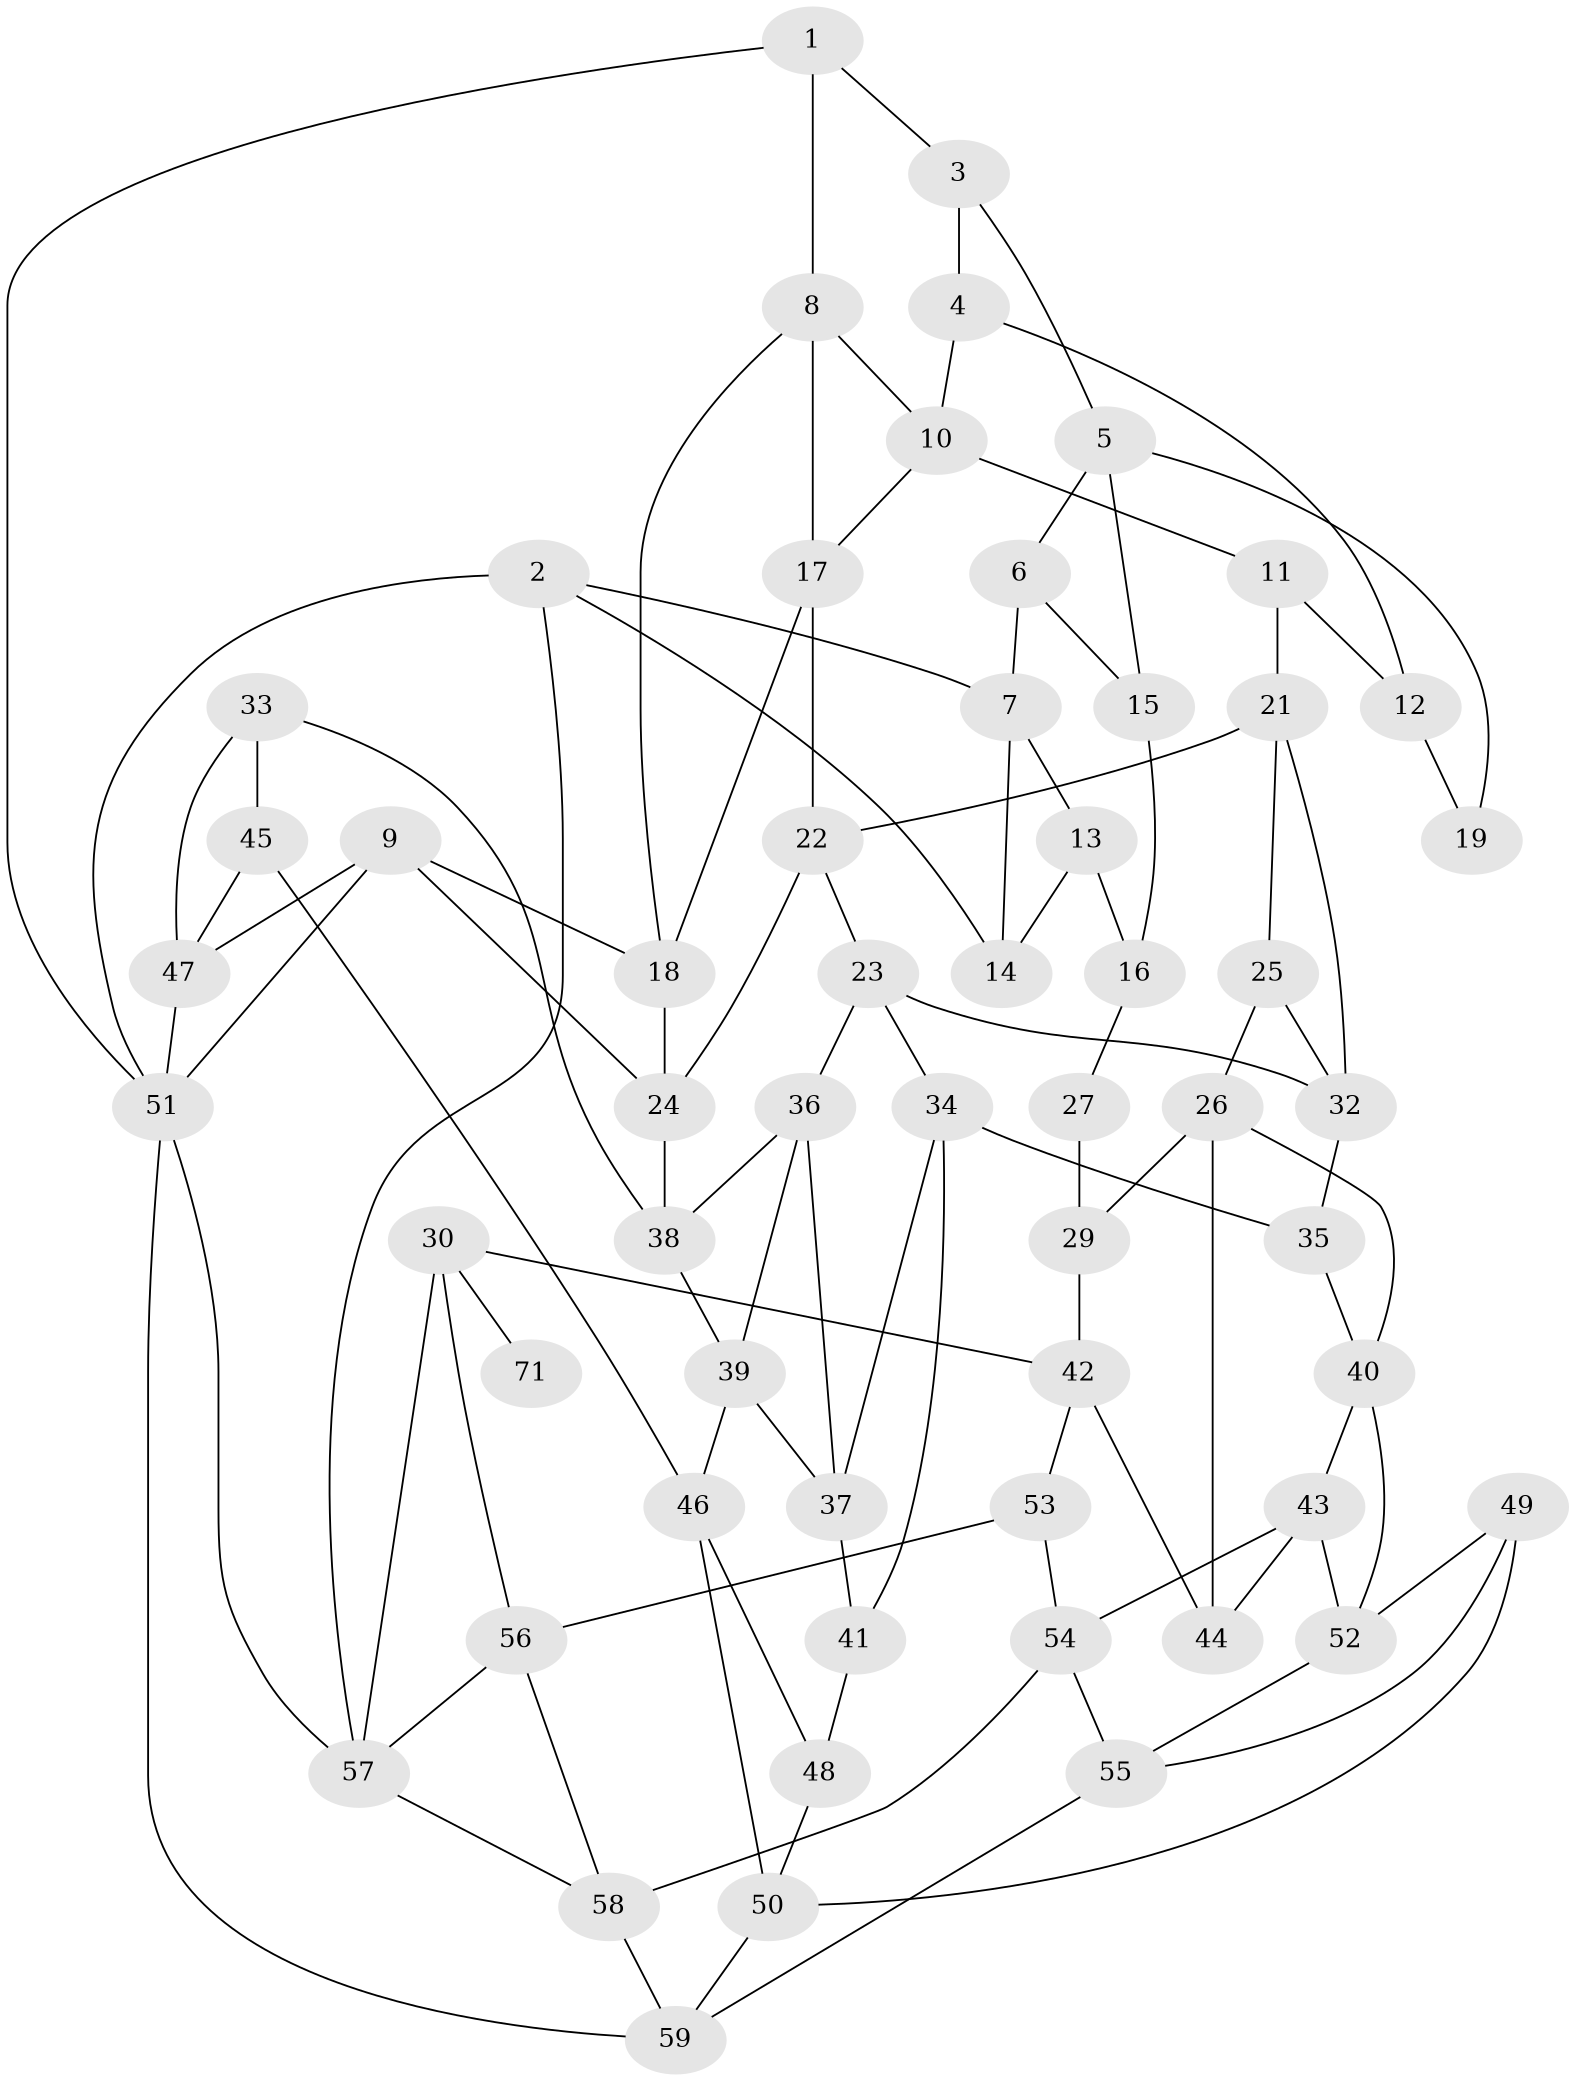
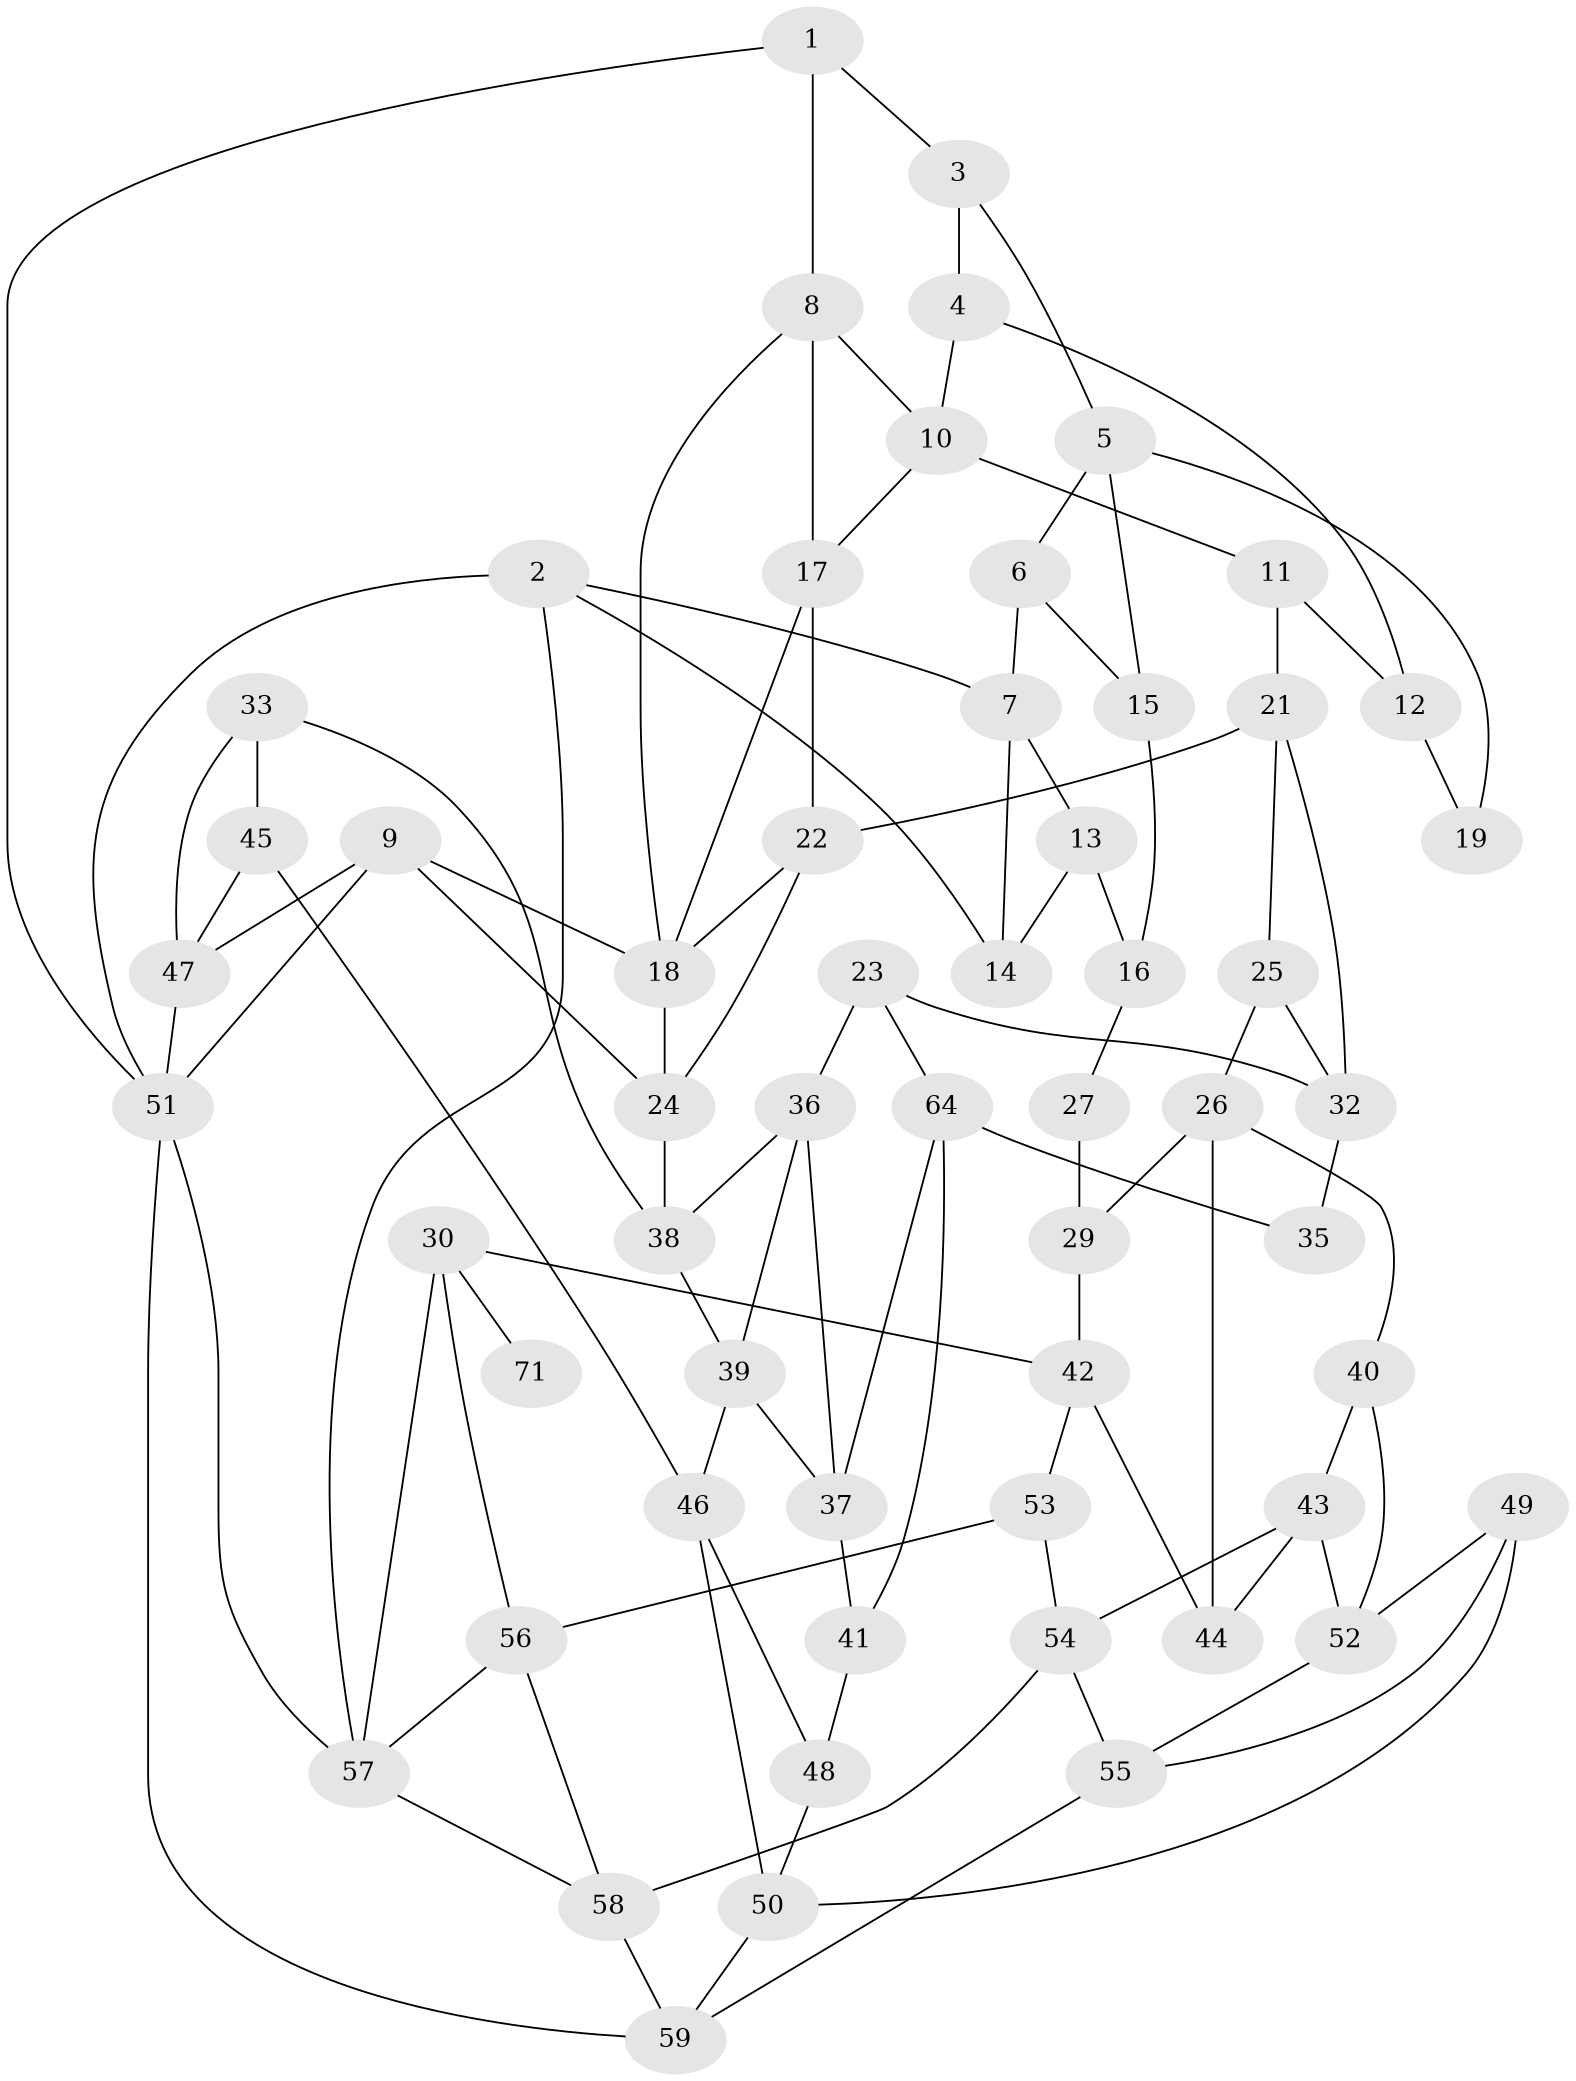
edge "22" -- "23": now "22" -- "18"
node "34": label "34" -> "64"
edge "35" -- "40": removed
